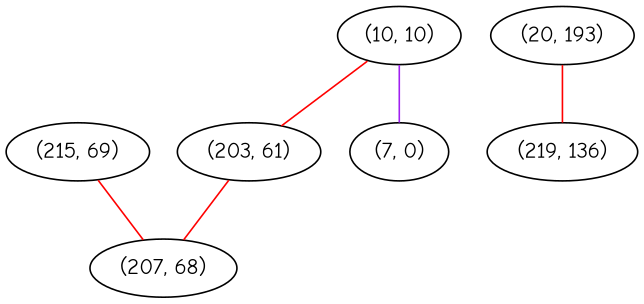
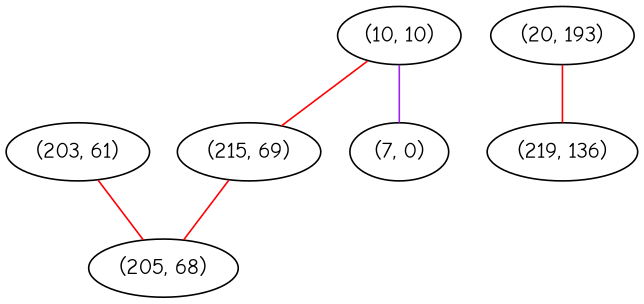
edge "(10, 10)" -- "(203, 61)": now "(10, 10)" -- "(215, 69)"
node "(207, 68)": label "(207, 68)" -> "(205, 68)"
